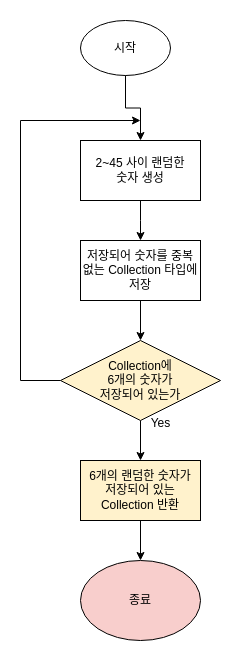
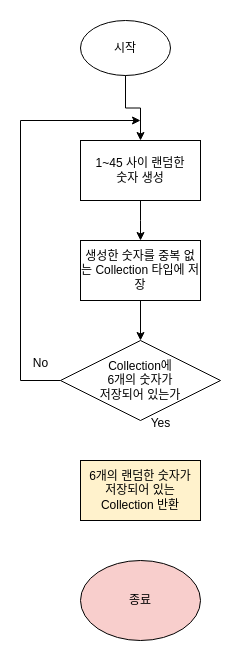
node "2~45 사이 랜덤한 숫자 생성": label "2~45 사이 랜덤한 숫자 생성" -> "1~45 사이 랜덤한 숫자 생성"
node "저장되어 숫자를 중복 없는 Collection 타입에 저장": label "저장되어 숫자를 중복 없는 Collection 타입에 저장" -> "생성한 숫자를 중복 없는 Collection 타입에 저장"
node "No": added
node "Collection에 6개의 숫자가 저장되어 있는가": fillcolor #fff2cc -> #ffffff
edge "Collection에 6개의 숫자가 저장되어 있는가" -> "6개의 랜덤한 숫자가 저장되어 있는 Collection 반환": removed
edge "6개의 랜덤한 숫자가 저장되어 있는 Collection 반환" -> "종료": removed
